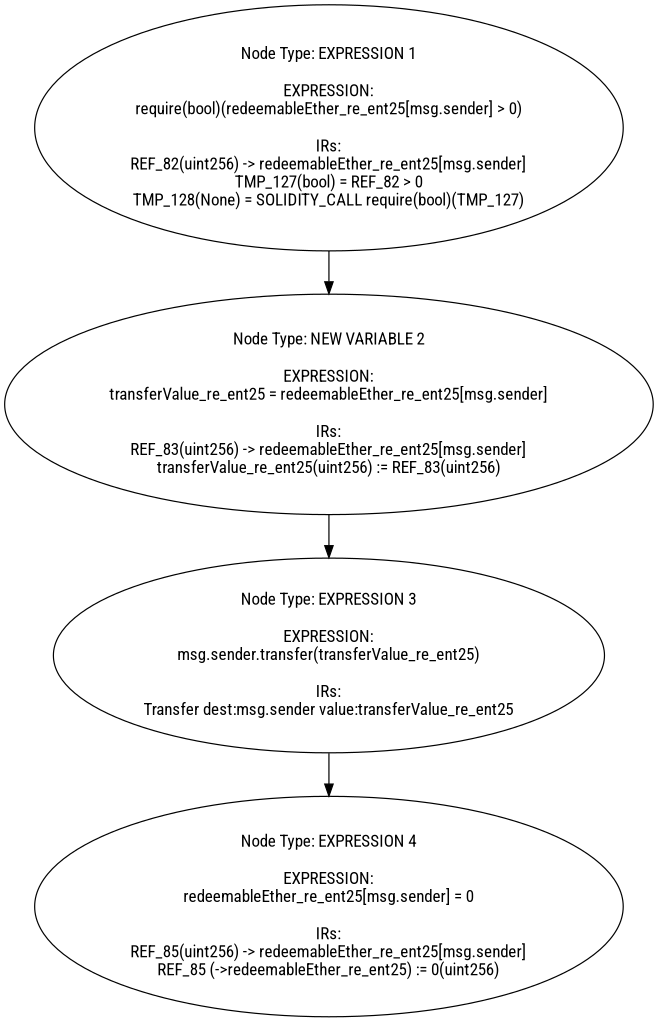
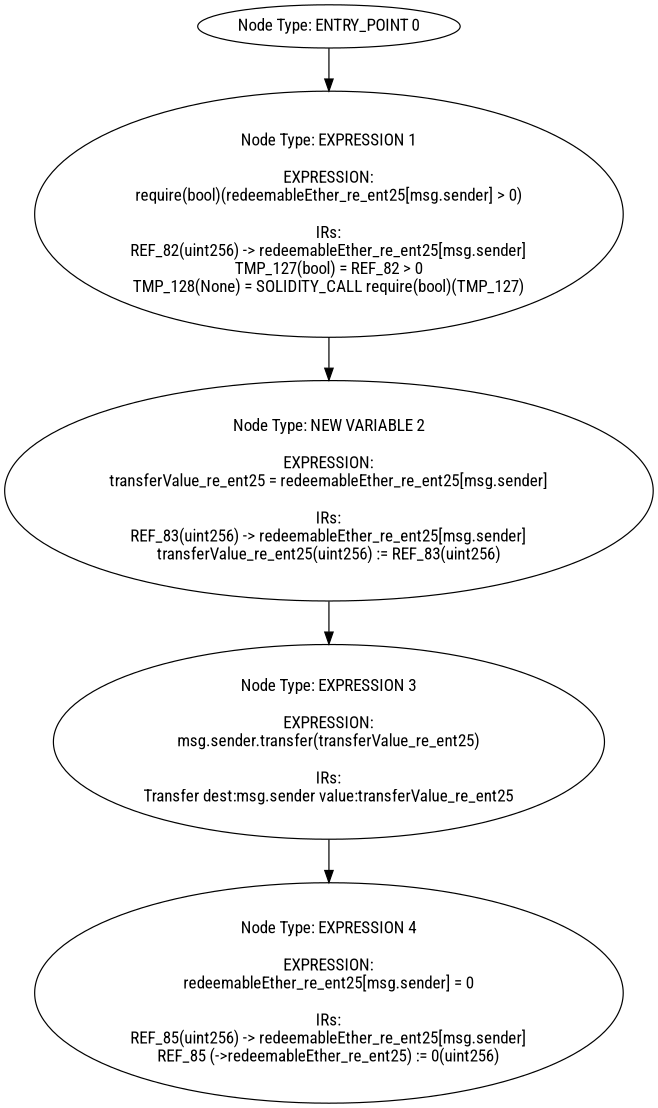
node "Node Type: ENTRY_POINT 0": added
